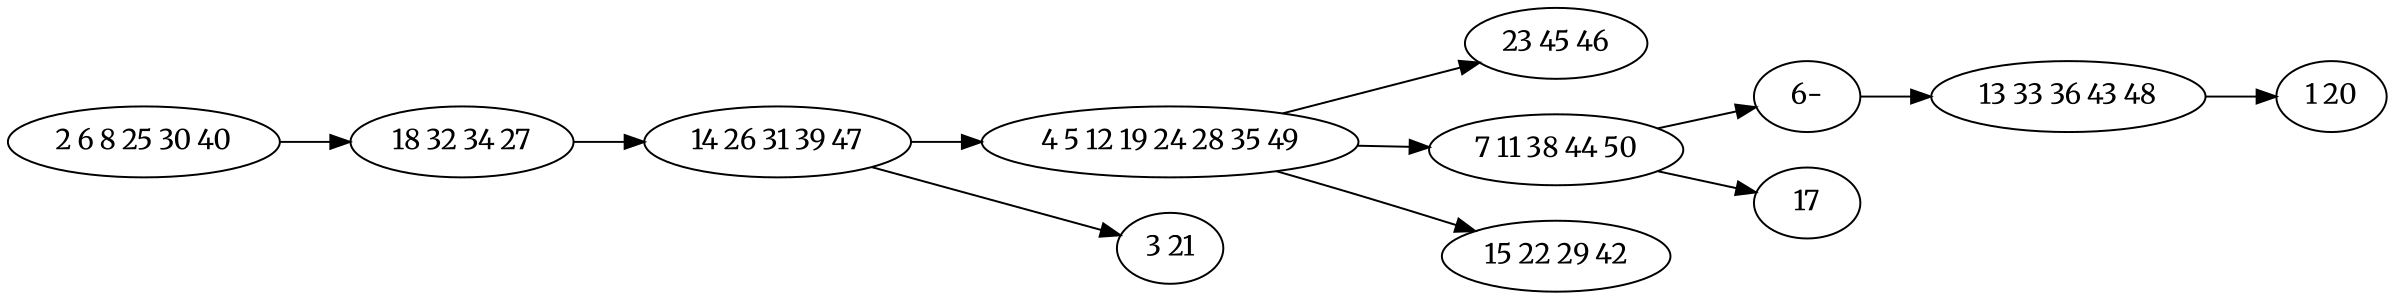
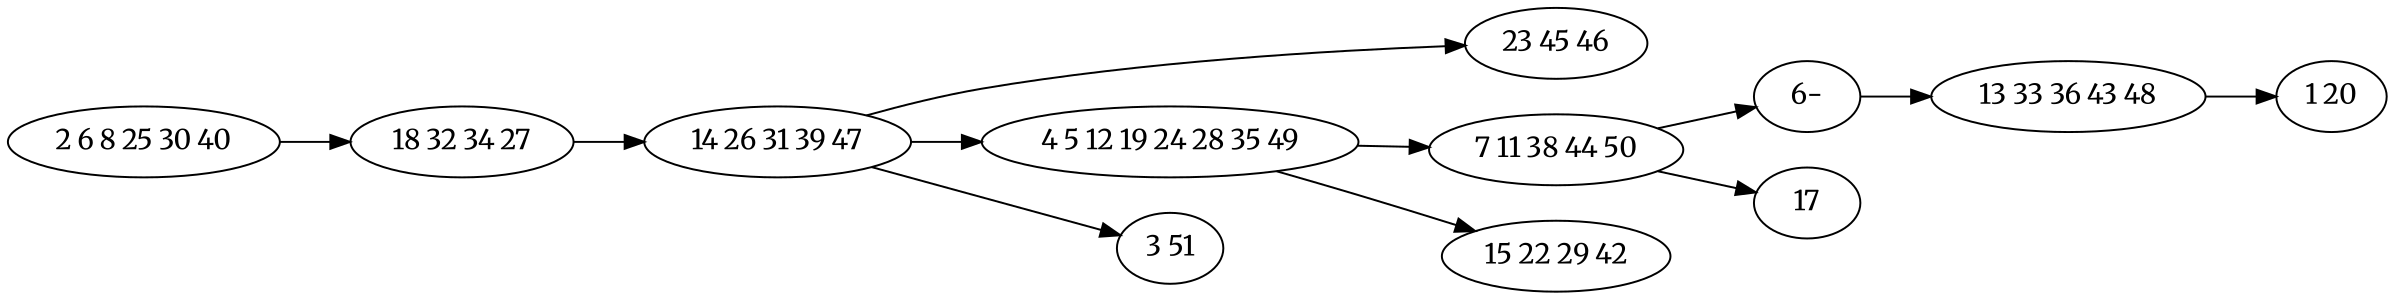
edge "4 5 12 19 24 28 35 49" -> "23 45 46": now "14 26 31 39 47" -> "23 45 46"
node "3 21": label "3 21" -> "3 51"
